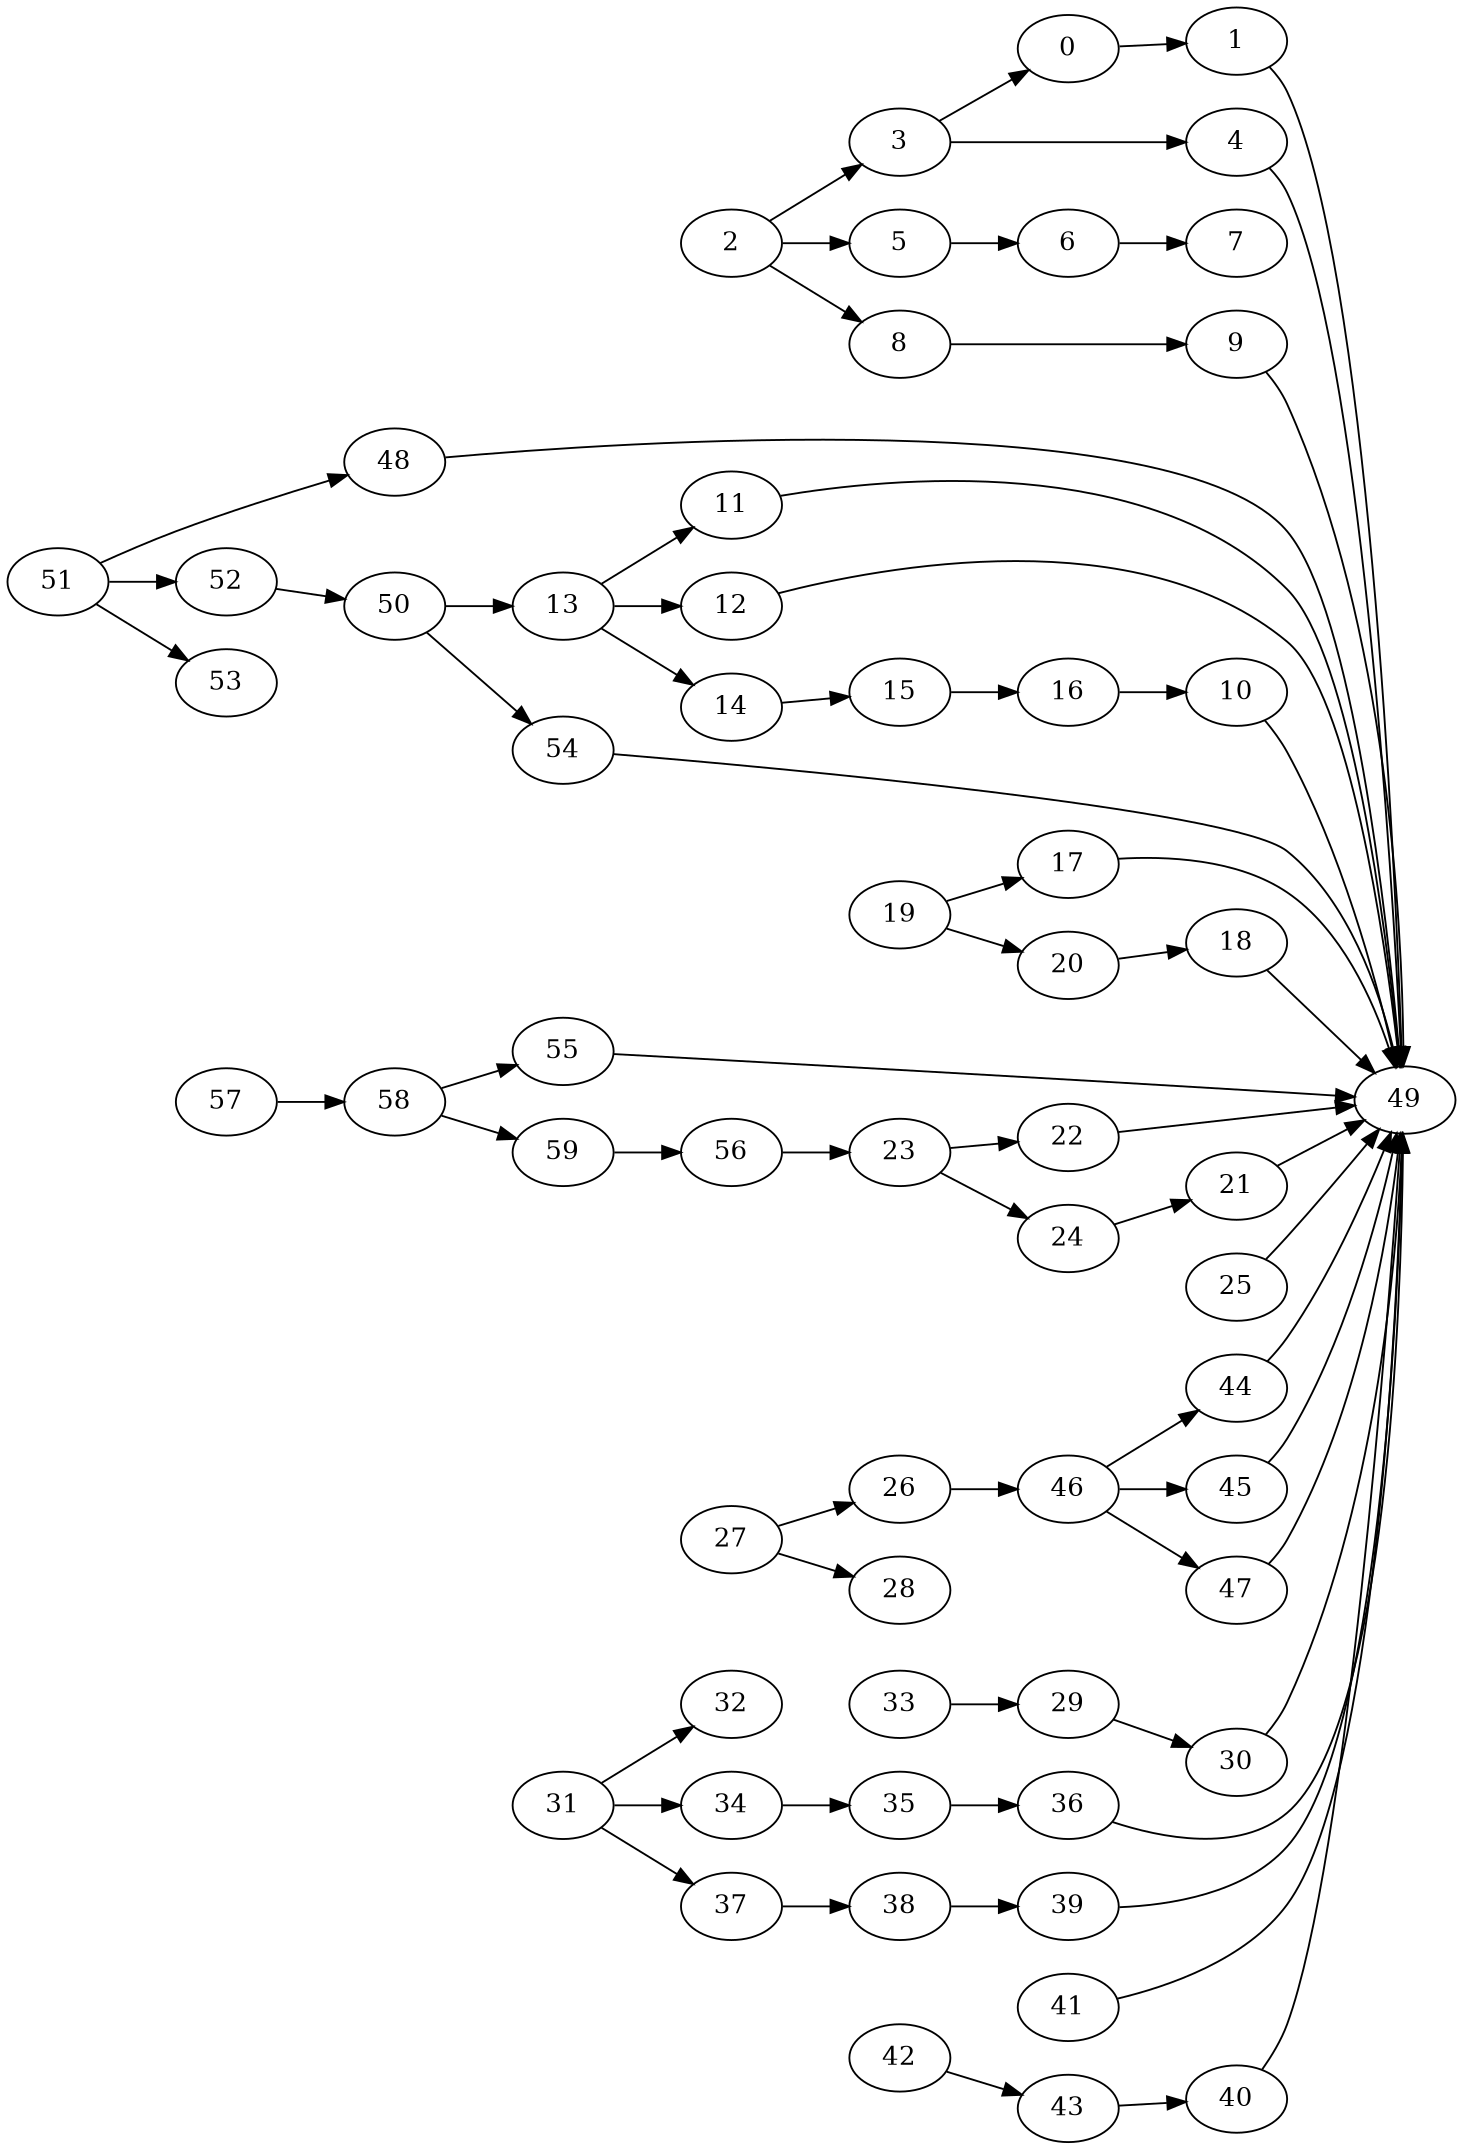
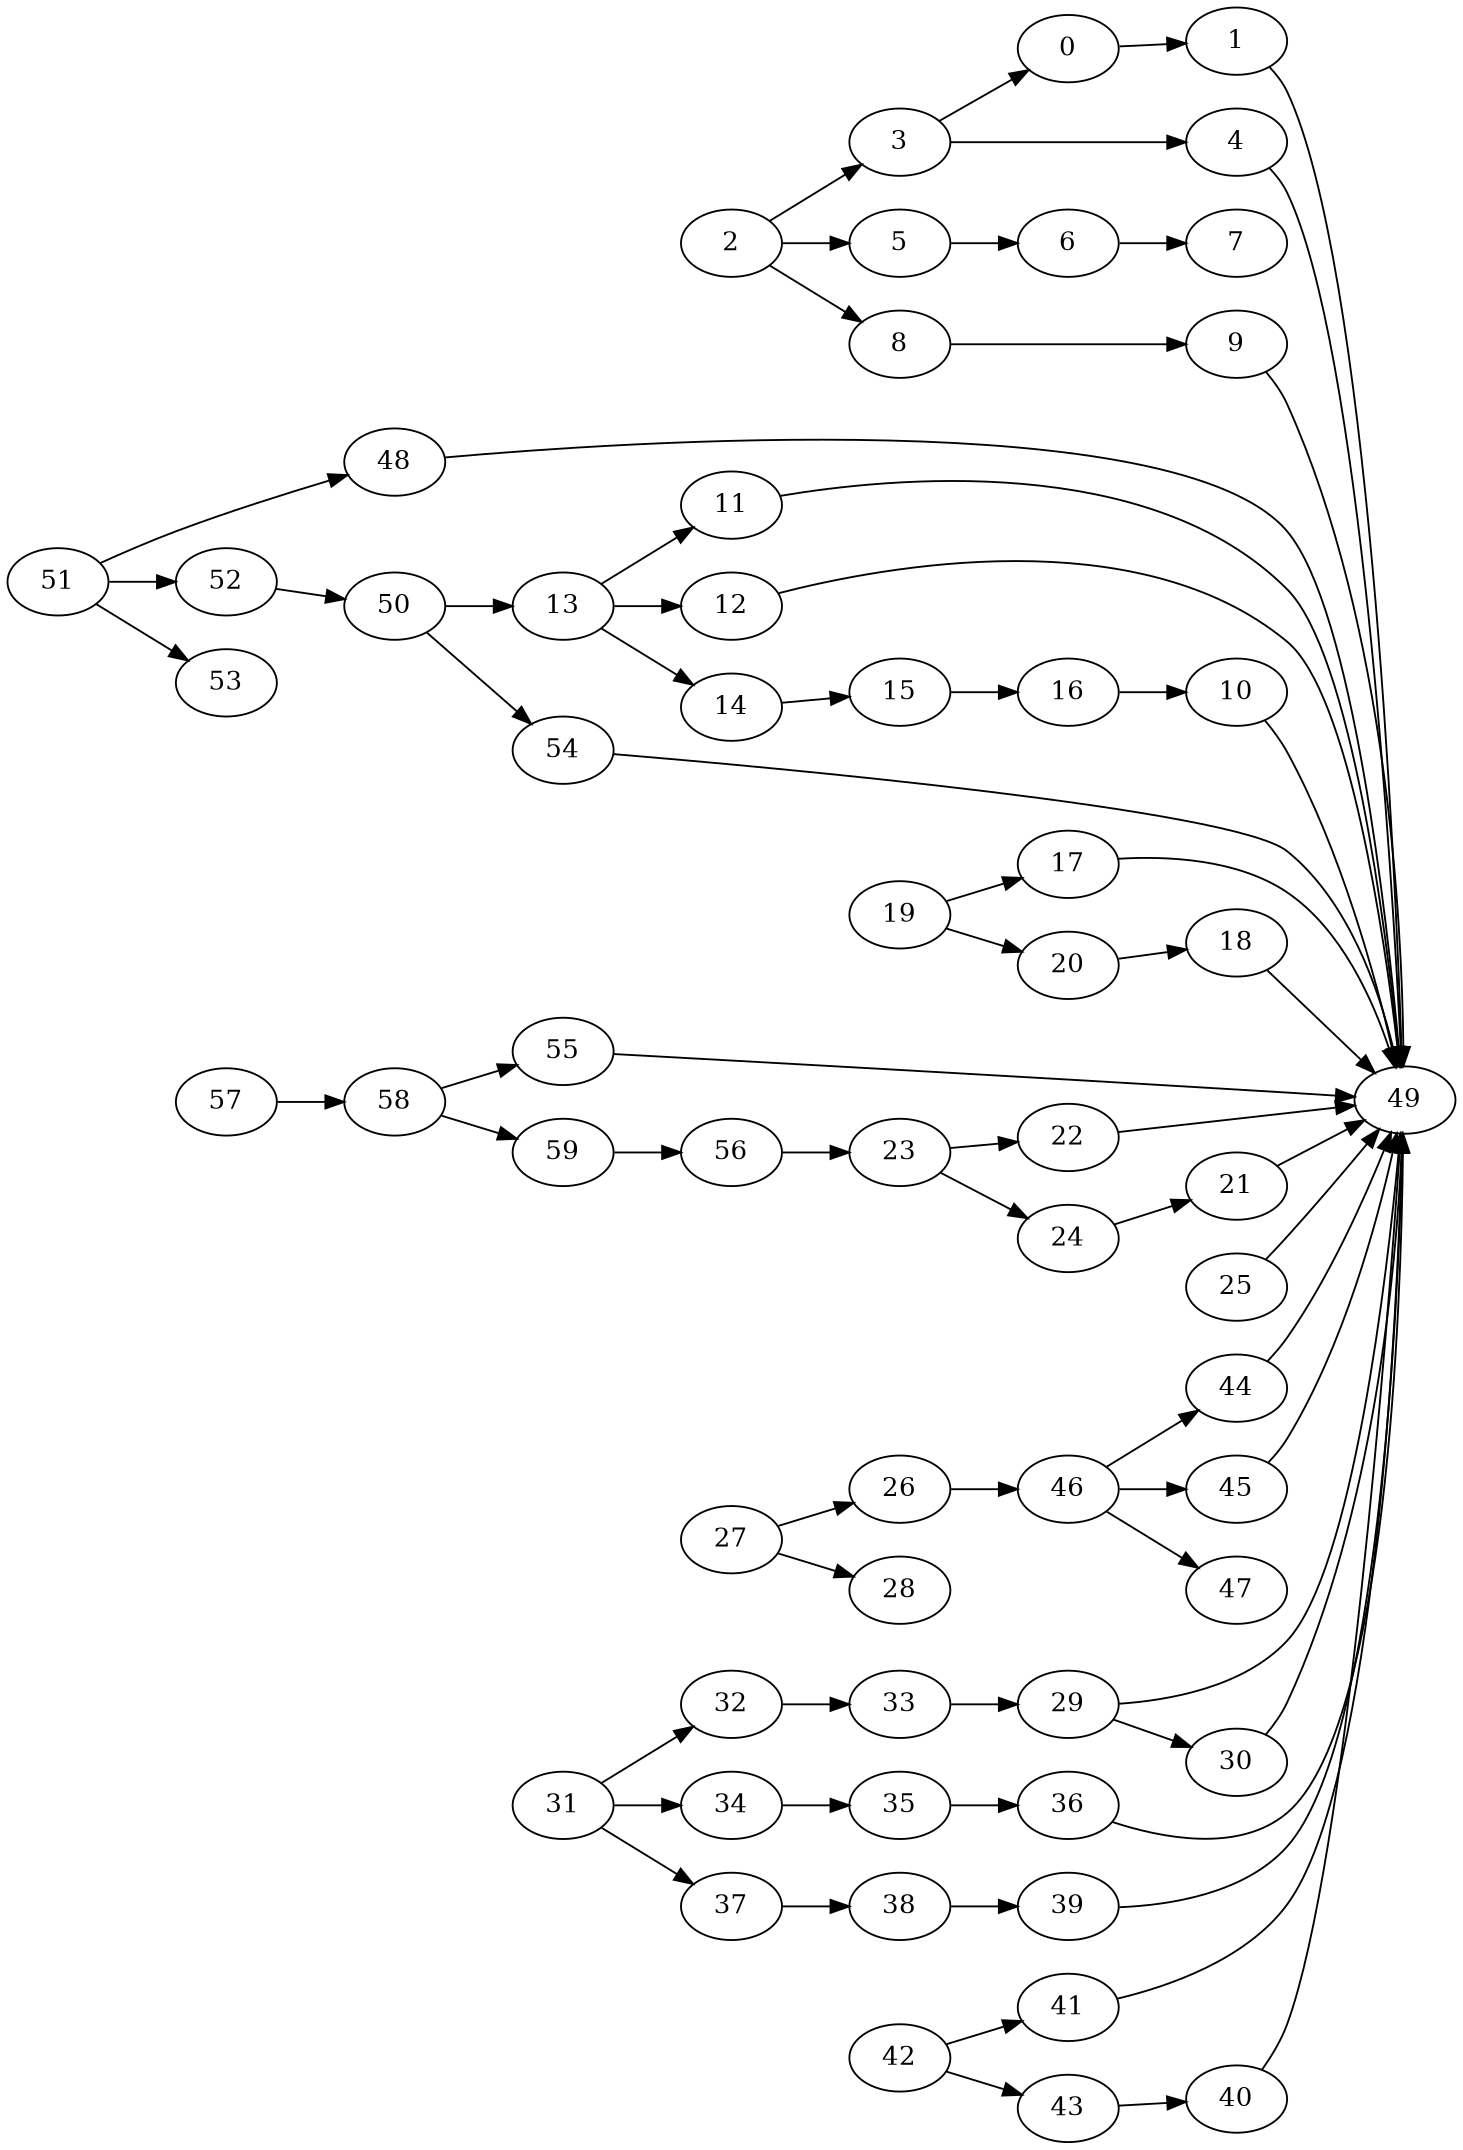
edge "47" -> "49": now "29" -> "49"
edge "32" -> "33": added
edge "42" -> "41": added
